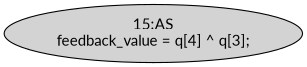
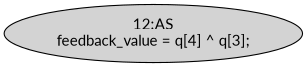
node "15:AS feedback_value = q[4] ^ q[3];": label "15:AS feedback_value = q[4] ^ q[3];" -> "12:AS feedback_value = q[4] ^ q[3];"
